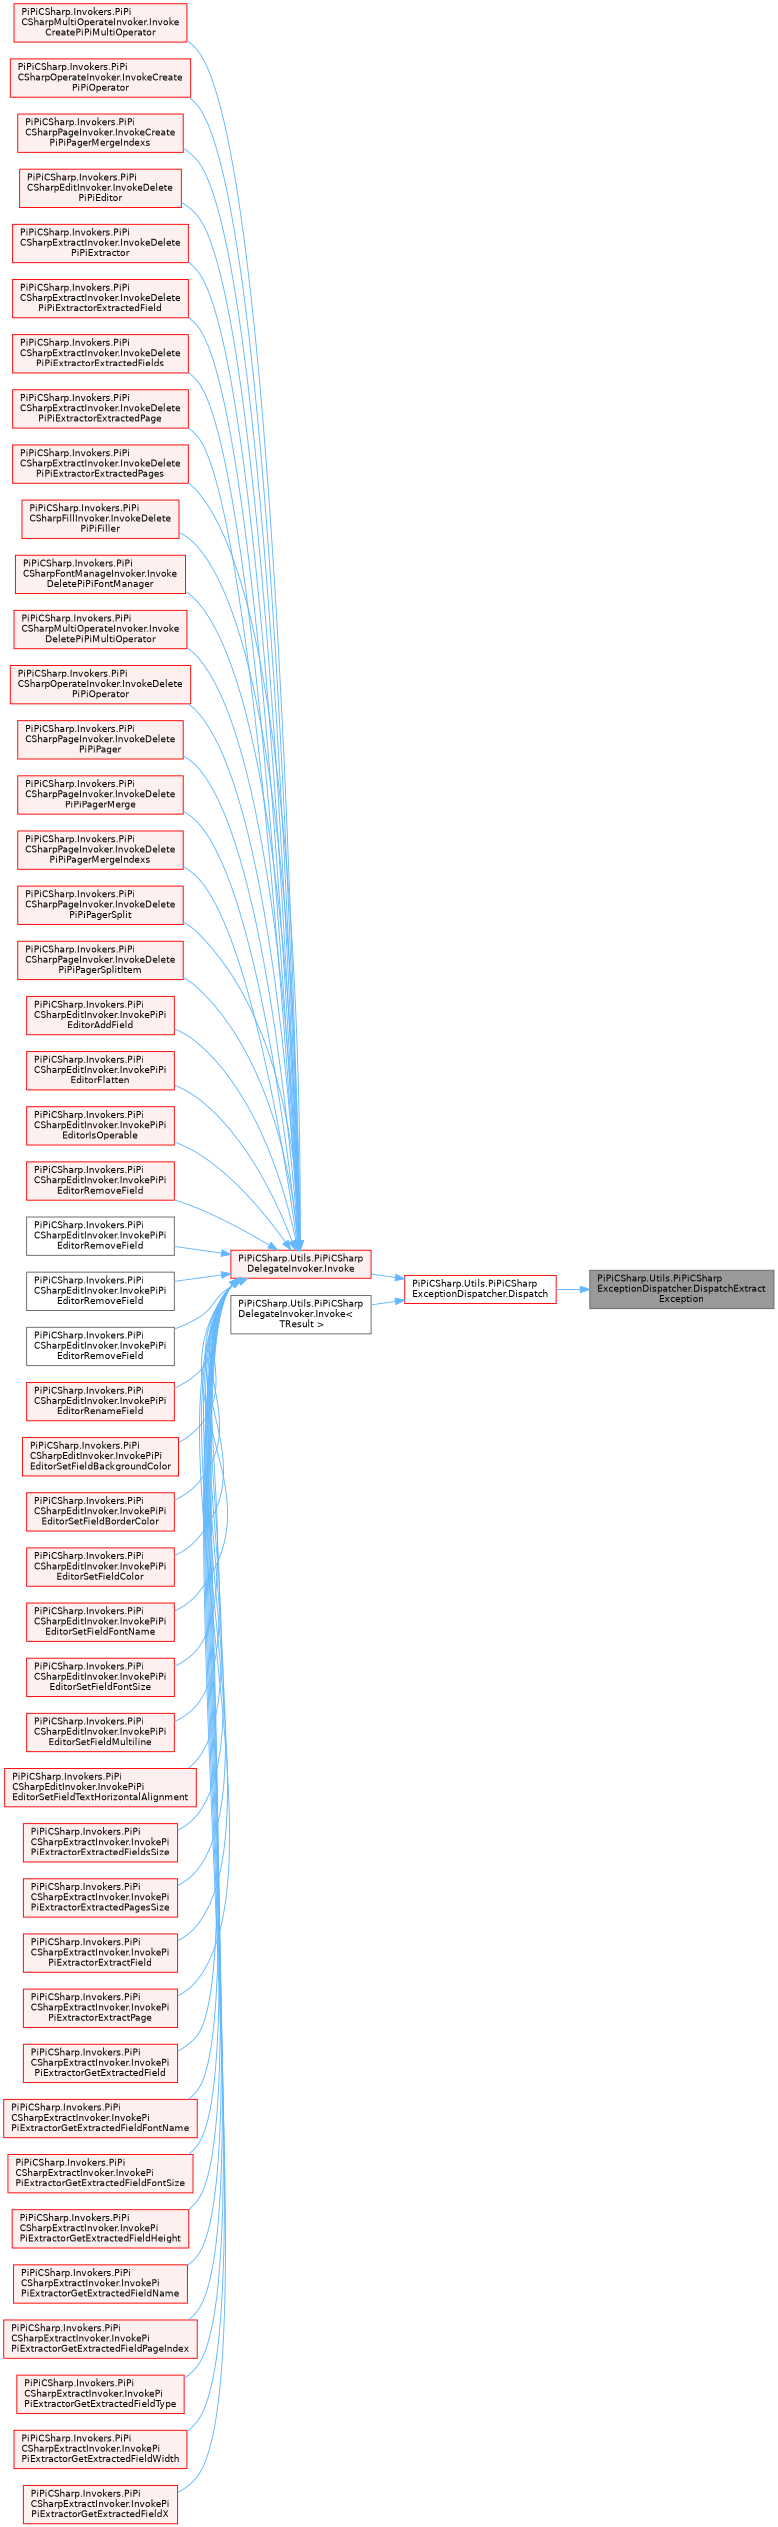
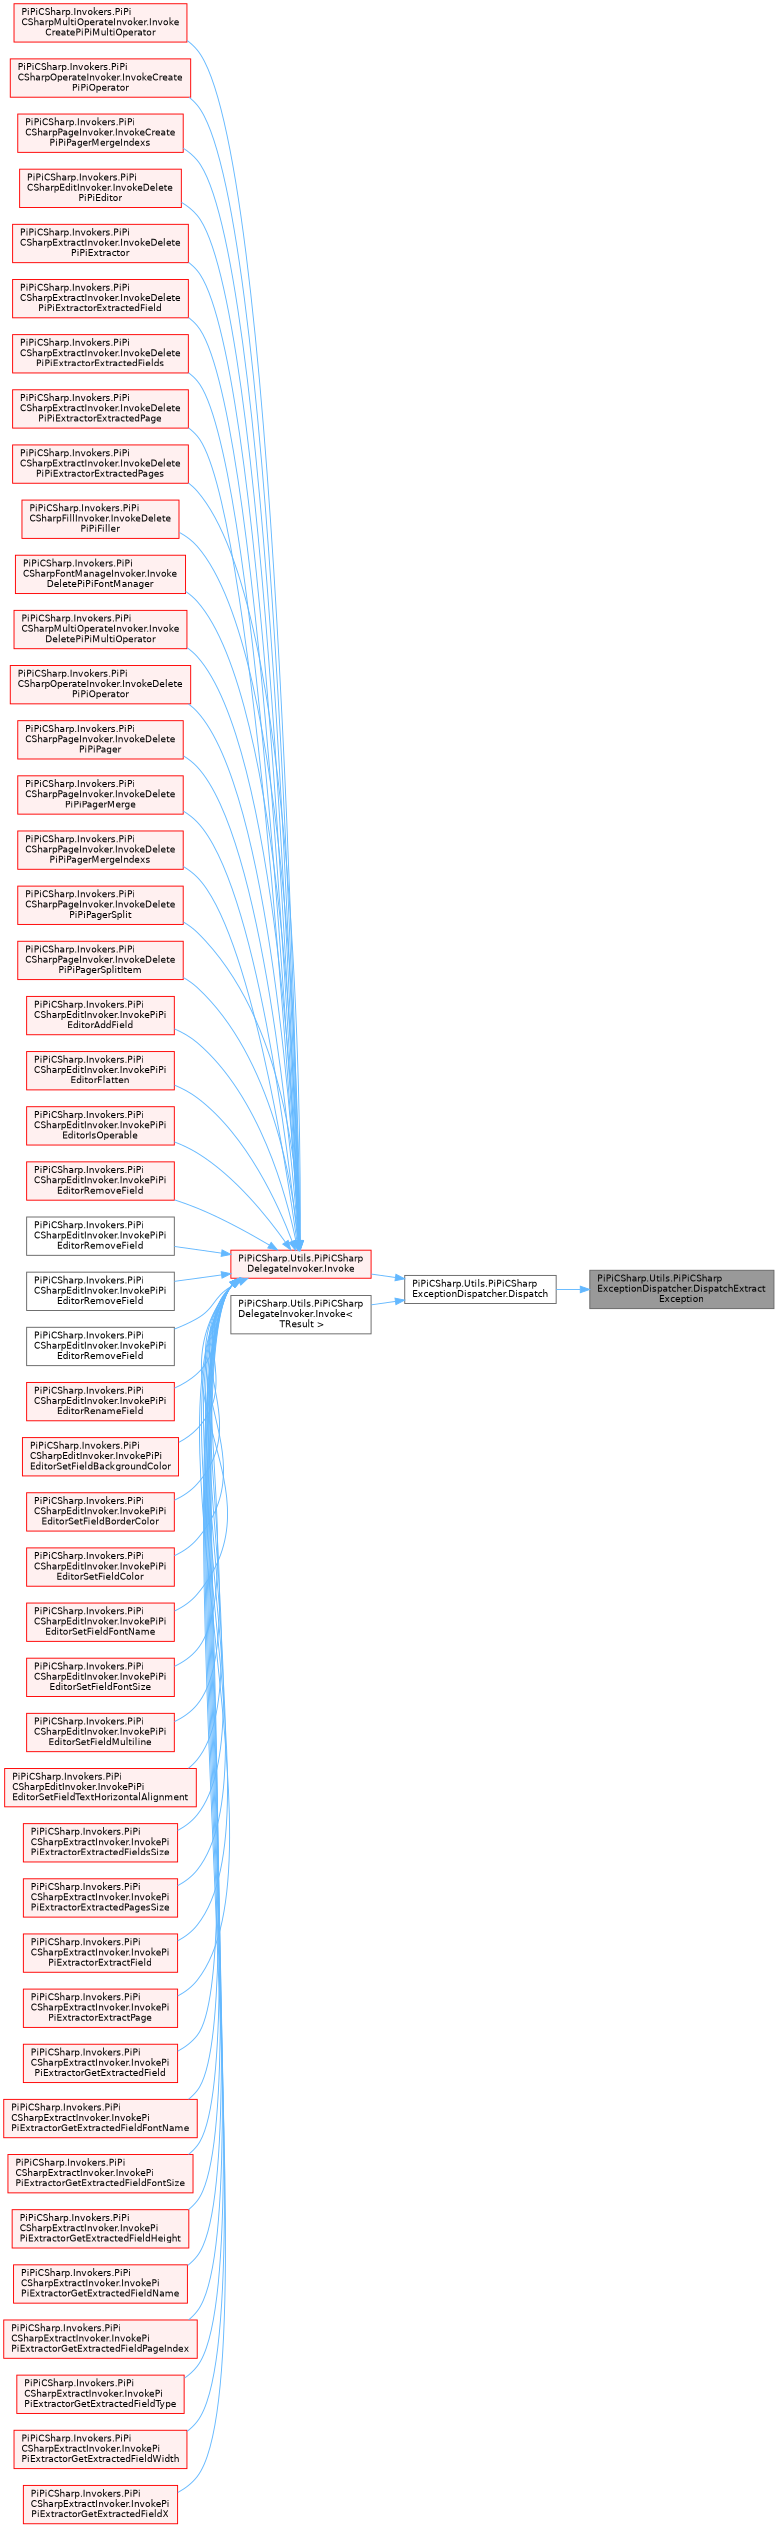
node "PiPiCSharp.Utils.PiPiCSharp ExceptionDispatcher.Dispatch": color red -> grey40
